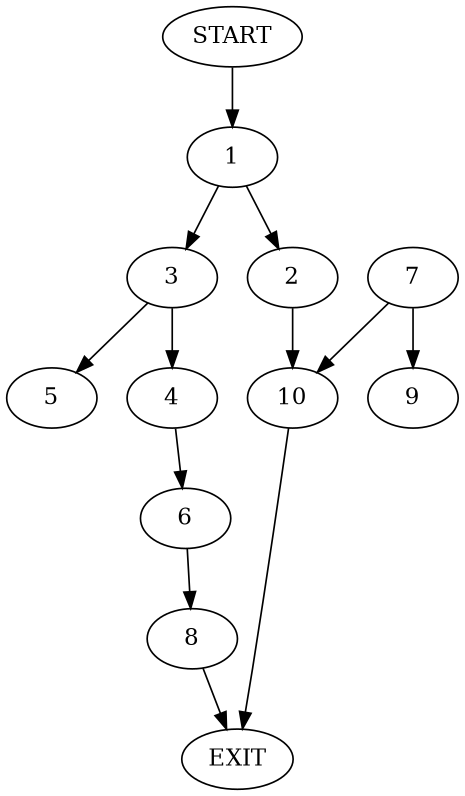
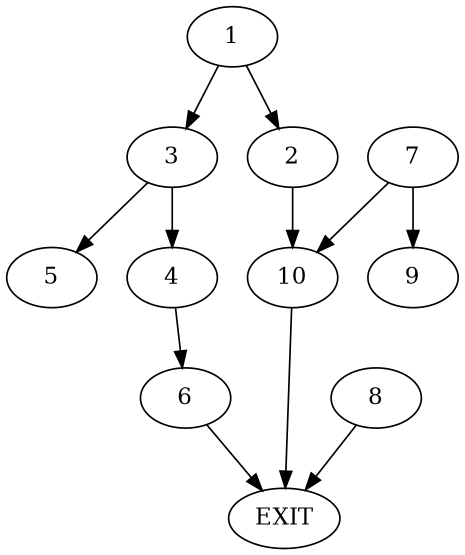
node "START": removed
edge "6" -> "8": now "6" -> "EXIT"
